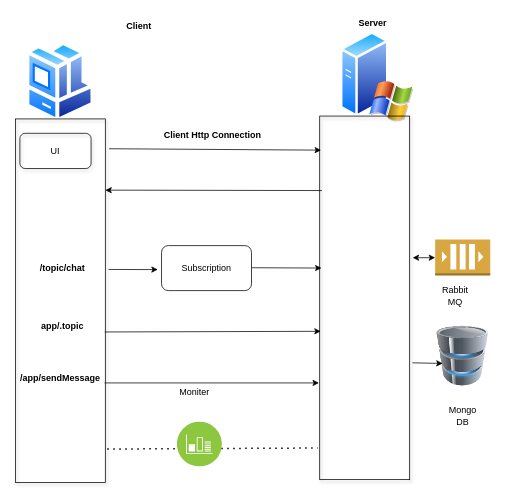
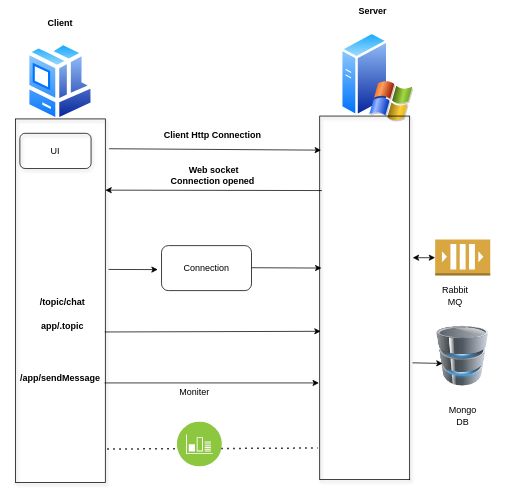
node "Server": moved (373, 23) -> (373, 12)
node "Client": moved (139, 27) -> (60, 23)
node "Web socket Connection opened": added
node "/topic/chat": moved (63, 268) -> (63, 302)
node "Subscription": label "Subscription" -> "Connection"
